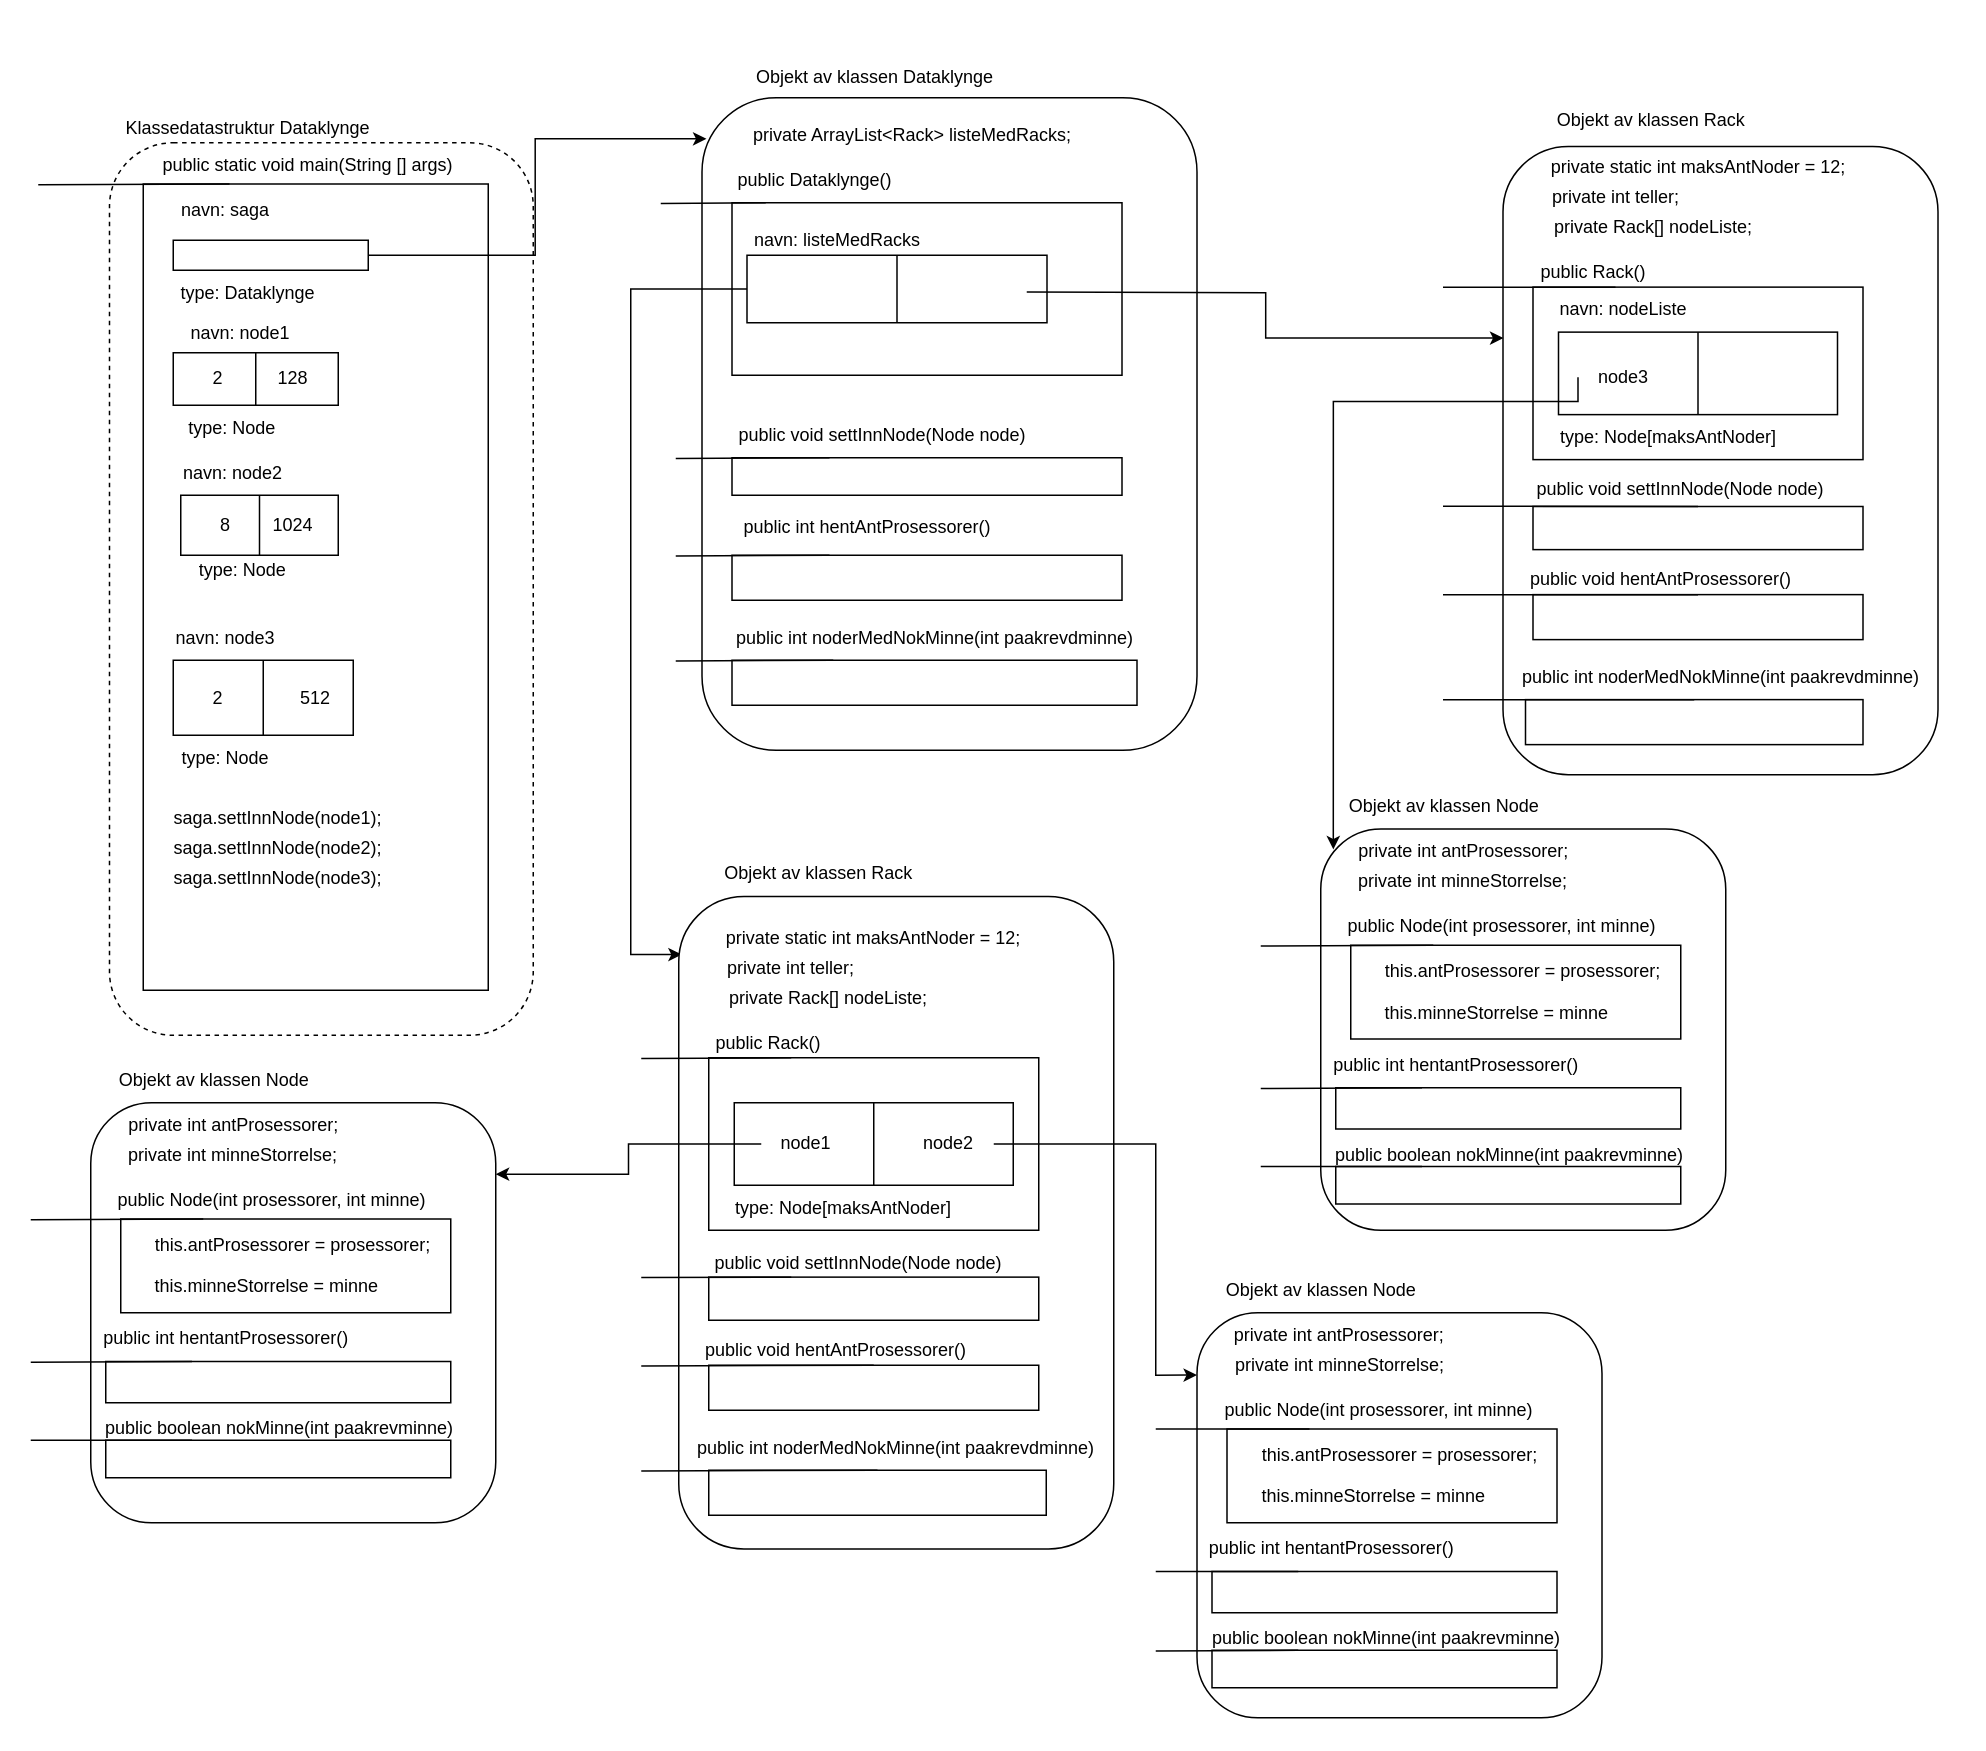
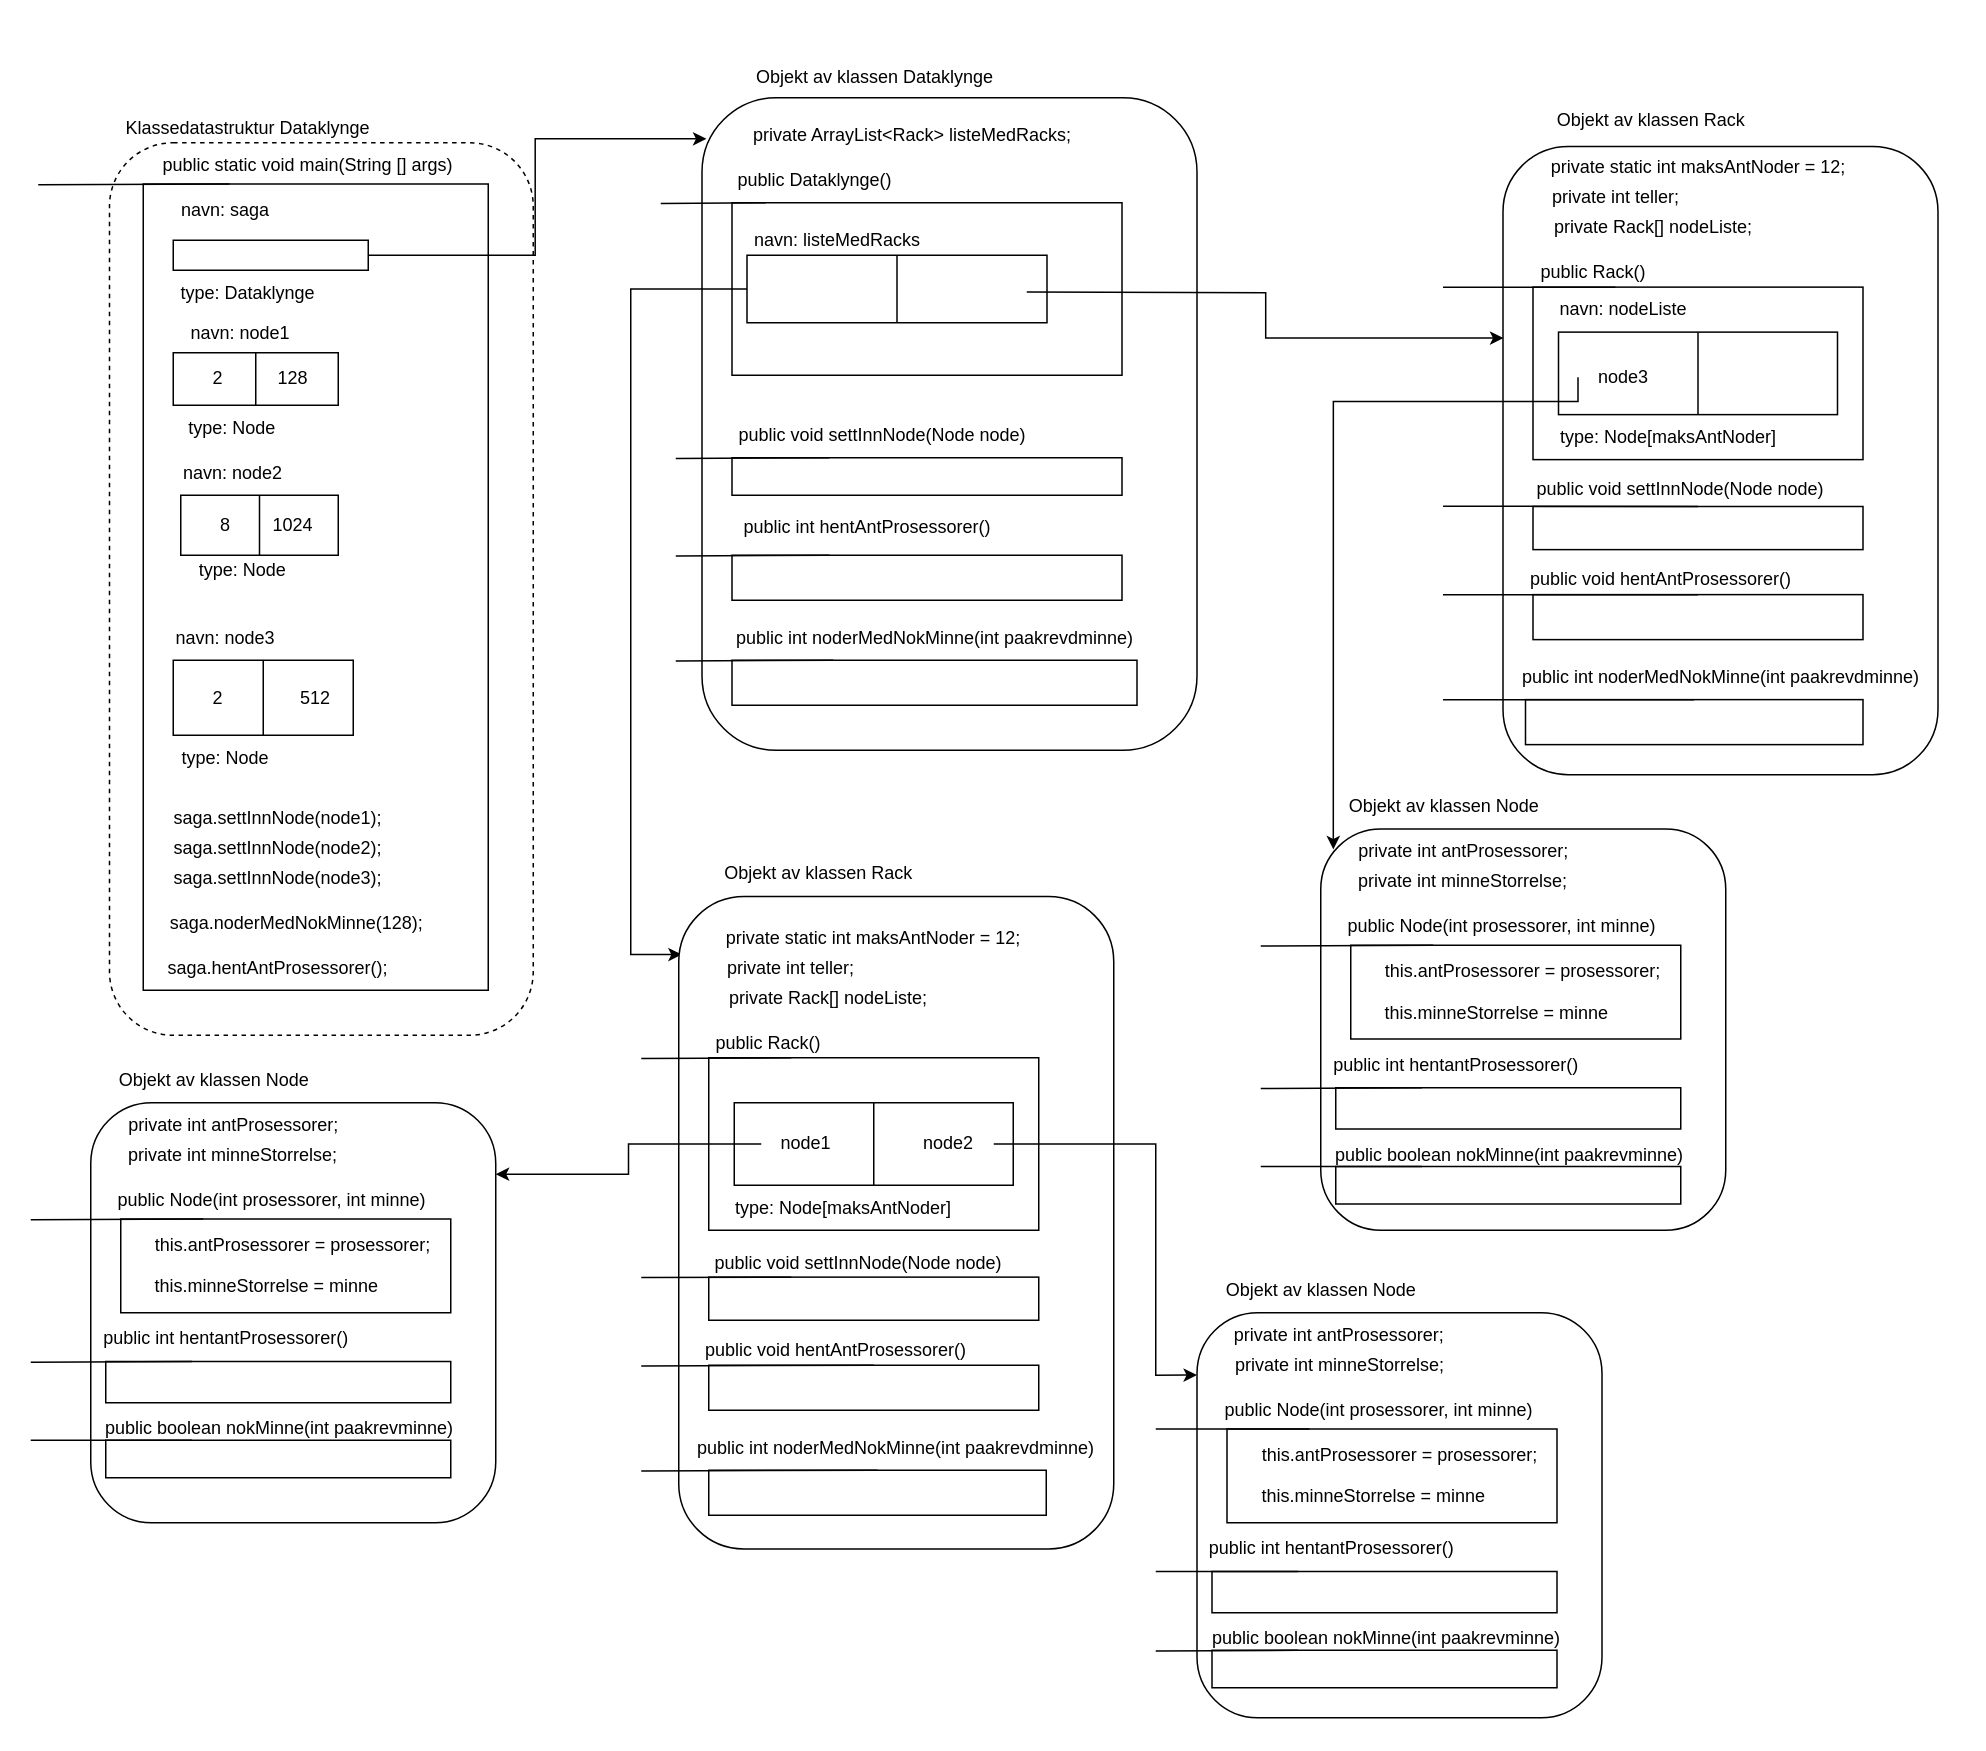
node "saga.noderMedNokMinne(128);": added
node "saga.hentAntProsessorer();": added
